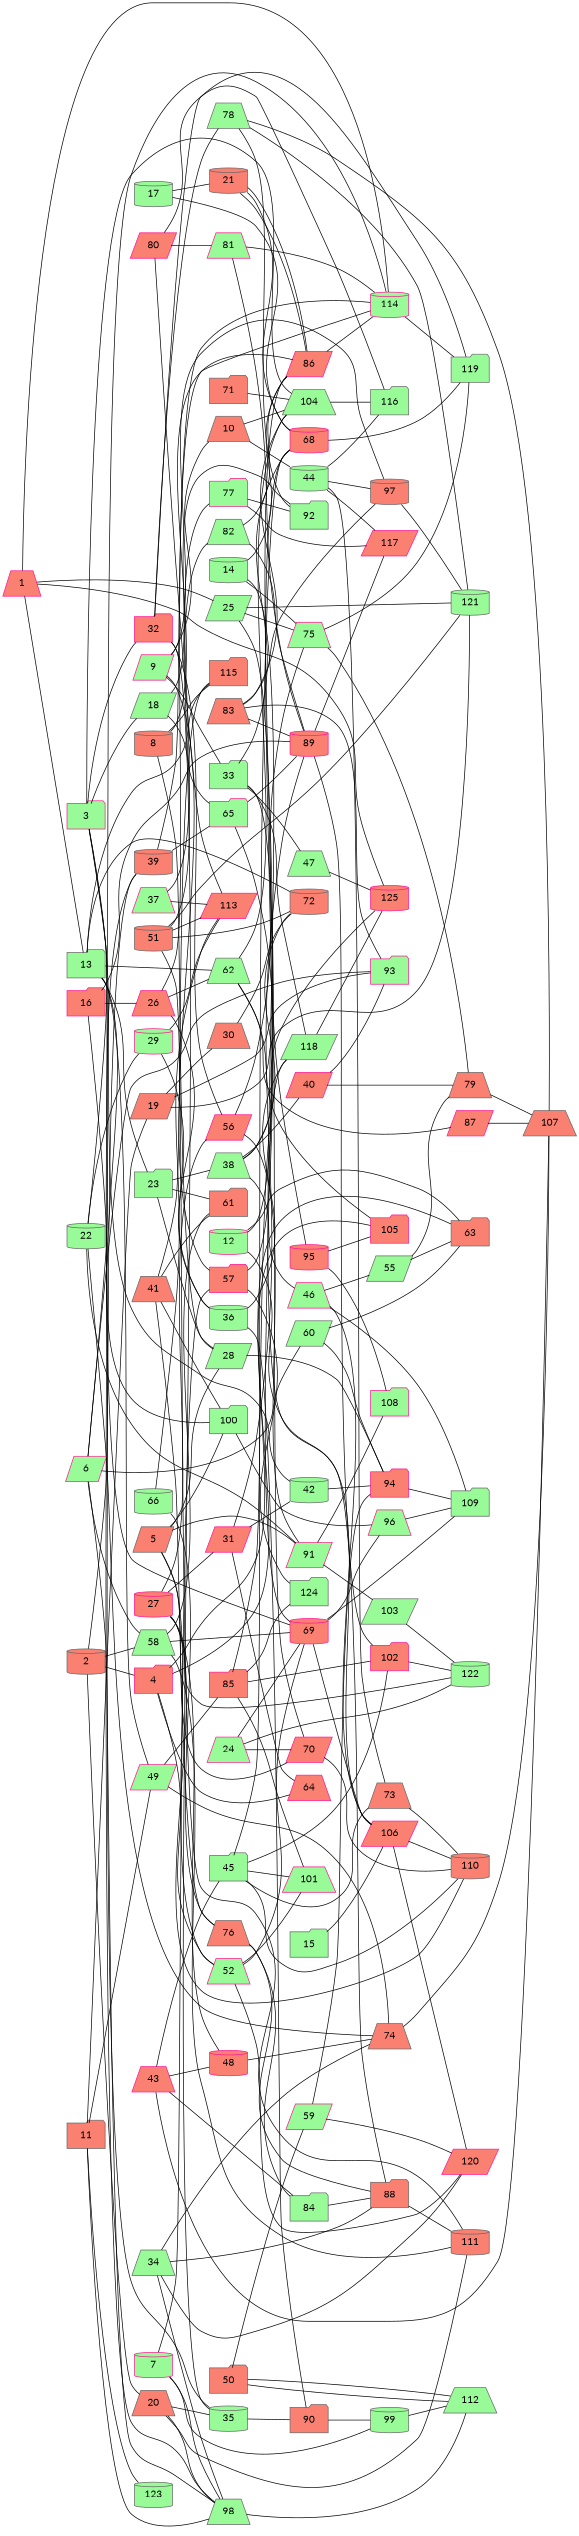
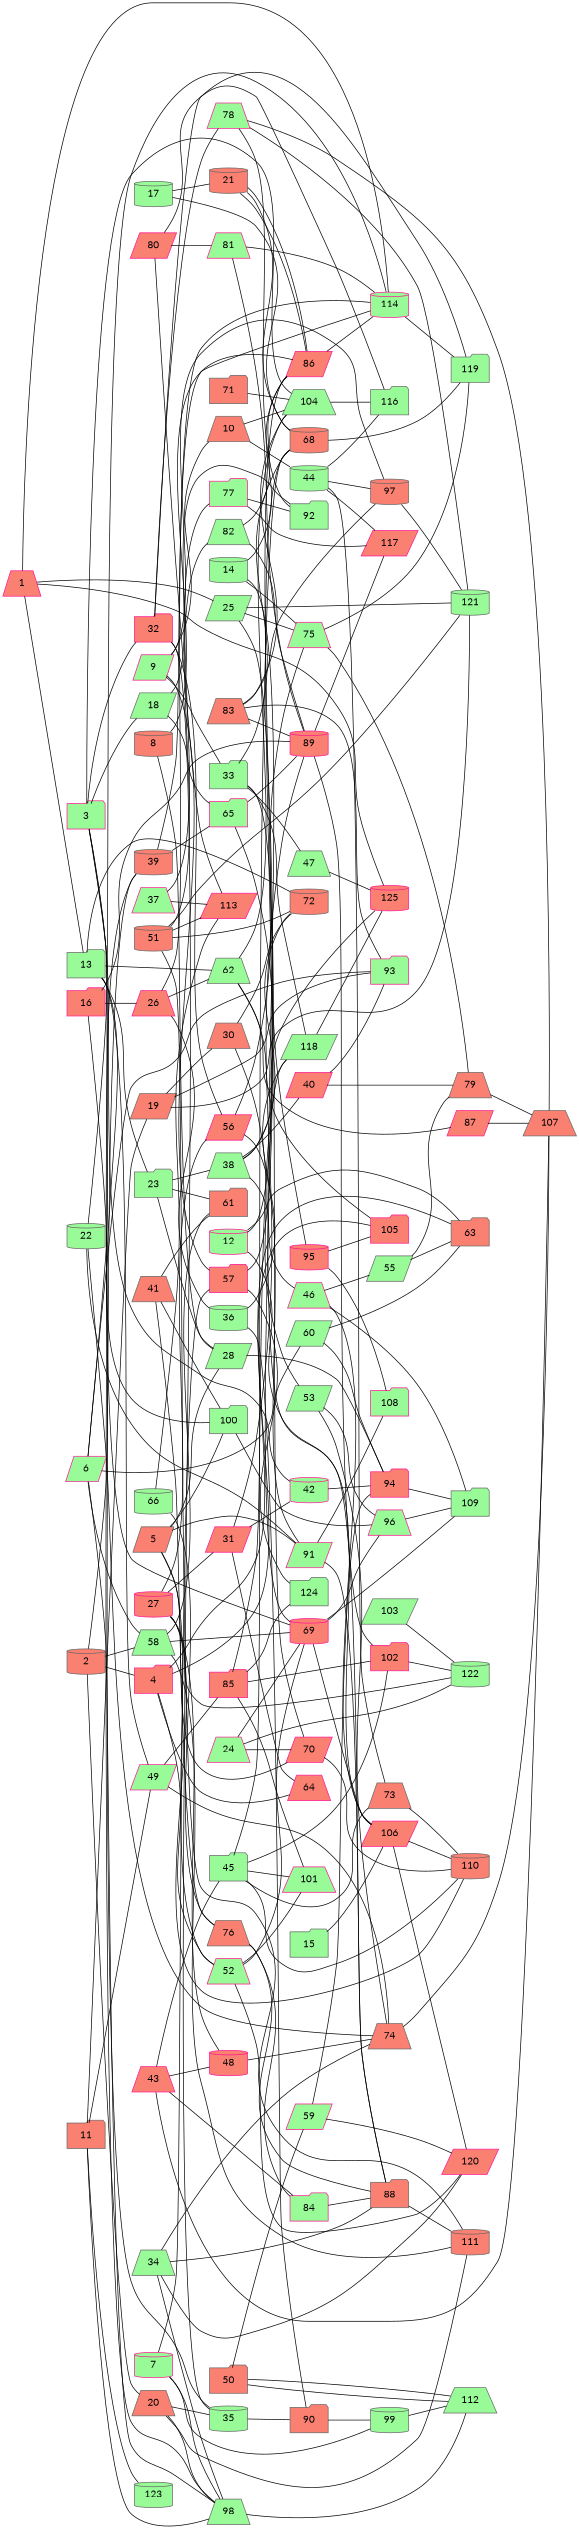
node "78": color gray40 -> deeppink
node "68": color deeppink -> gray40
node "115": removed
node "29": removed
node "53": added
node "42": color gray40 -> deeppink
edge "91" -- "103": now "91" -- "88"
node "84": color gray40 -> deeppink
